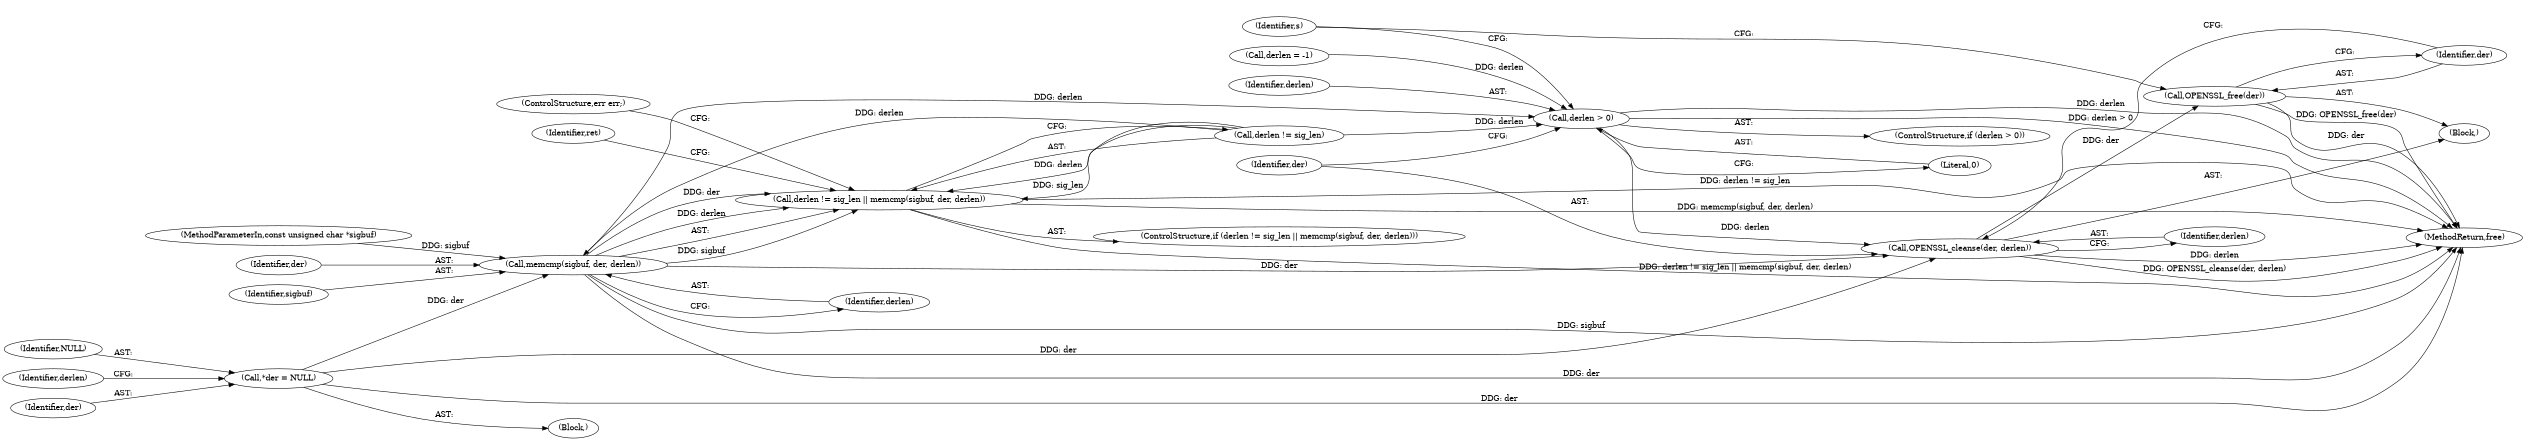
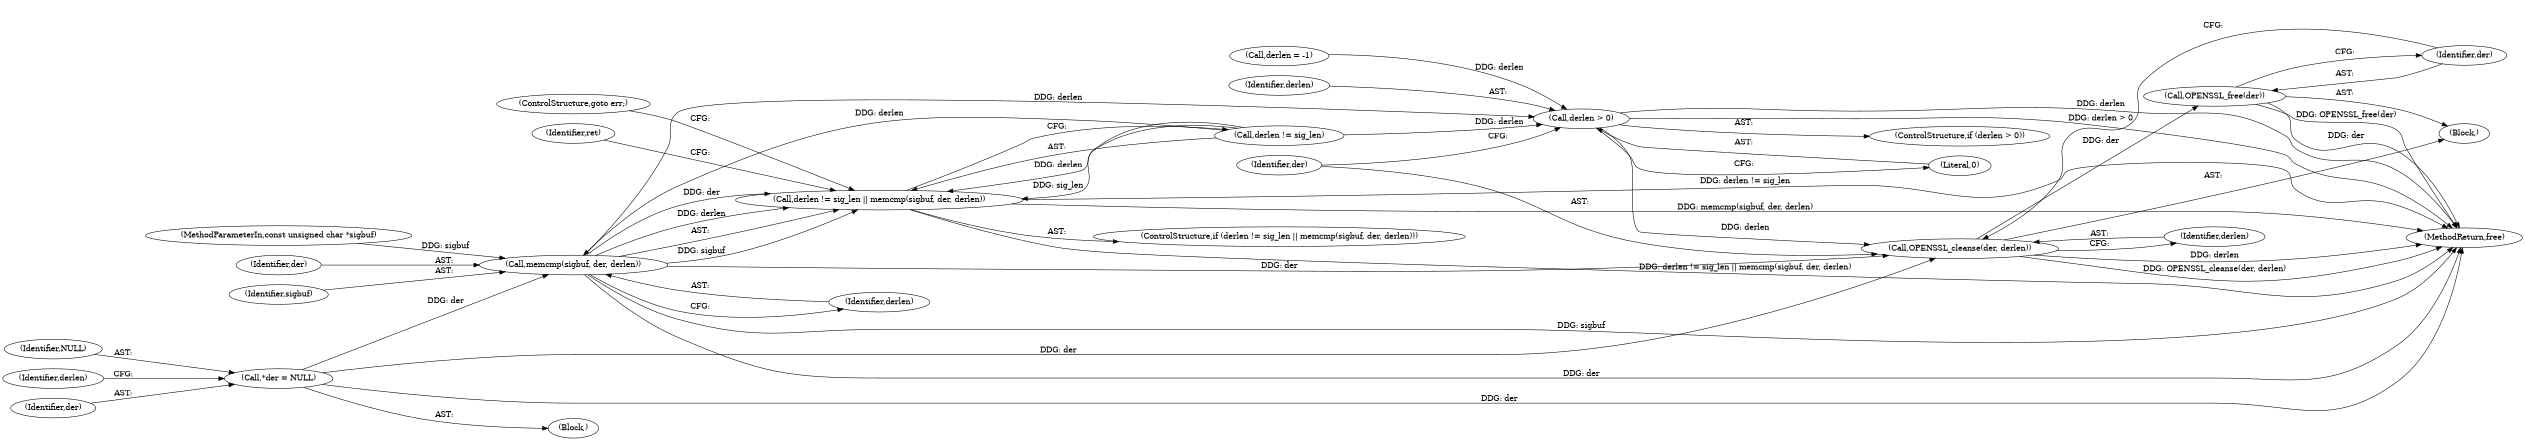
node "(Identifier,s)": removed
node "(ControlStructure,err err;)": label "(ControlStructure,err err;)" -> "(ControlStructure,goto err;)"
